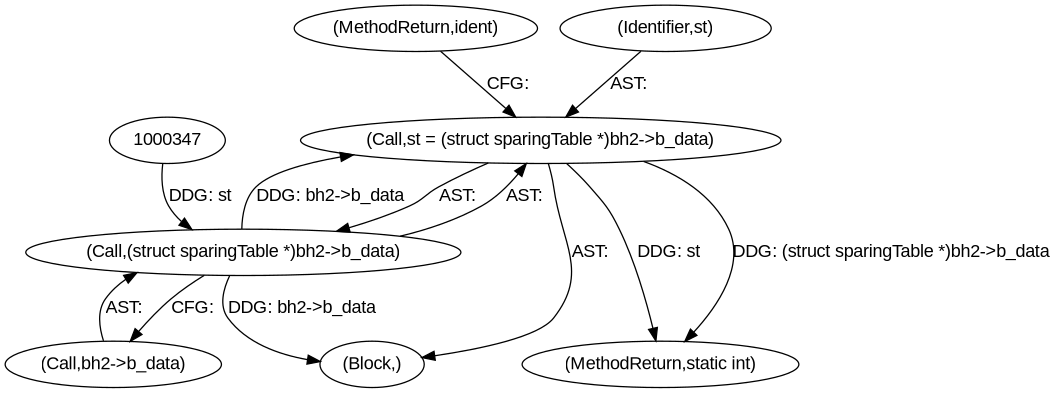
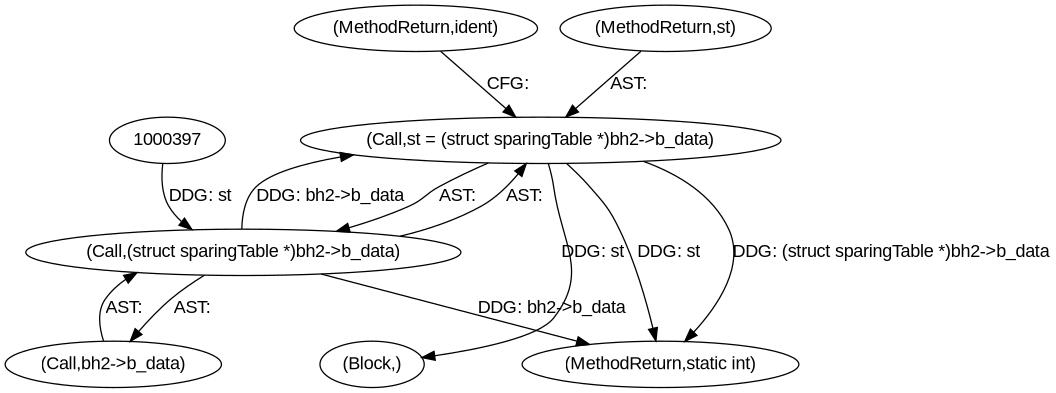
node "(Identifier,st)": label "(Identifier,st)" -> "(MethodReturn,st)"
node "1000347": label "1000347" -> "1000397"
edge "(Call,st = (struct sparingTable *)bh2->b_data)" -> "(Block,)": label "AST: " -> "DDG: st"
edge "(Call,(struct sparingTable *)bh2->b_data)" -> "(Call,bh2->b_data)": label "CFG: " -> "AST: "
edge "(Call,(struct sparingTable *)bh2->b_data)" -> "(Block,)": now "(Call,(struct sparingTable *)bh2->b_data)" -> "(MethodReturn,static int)"
